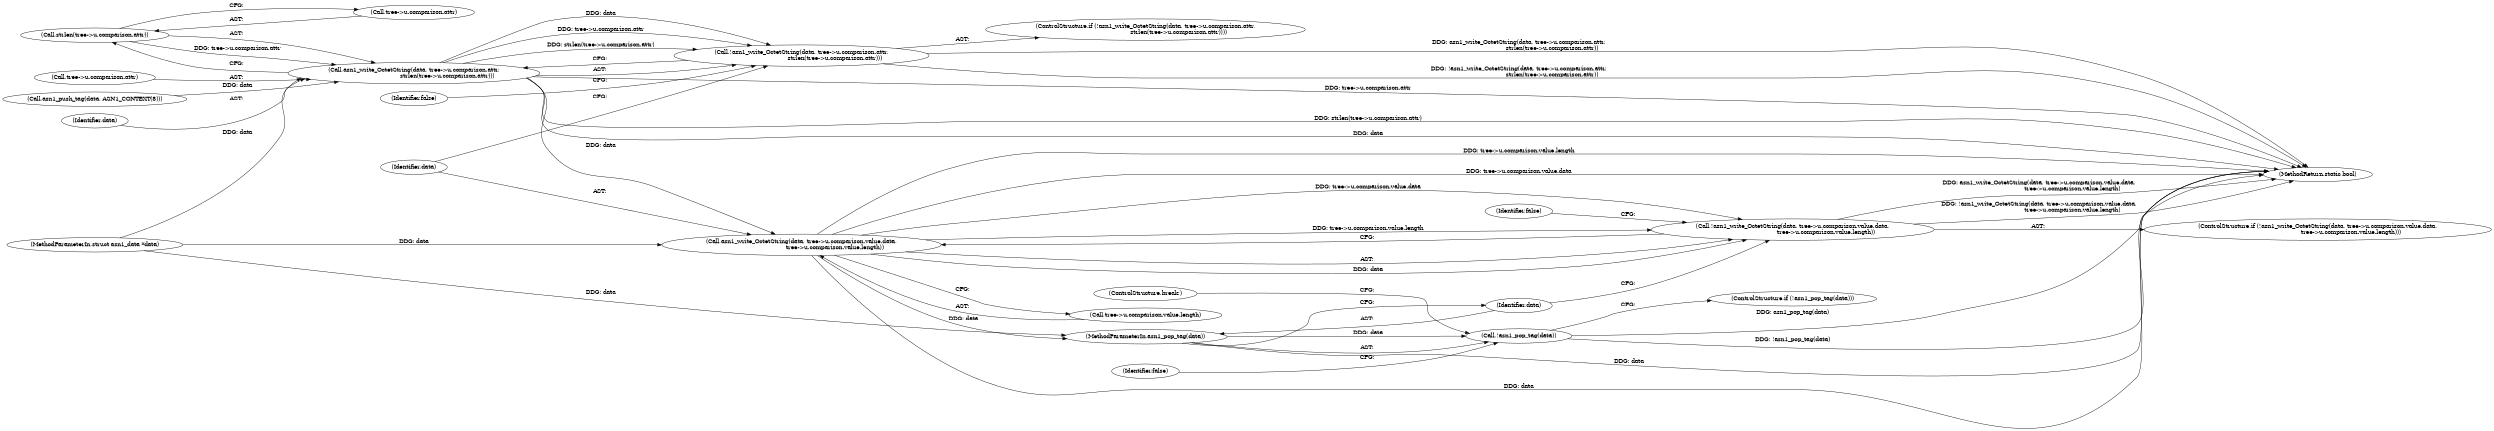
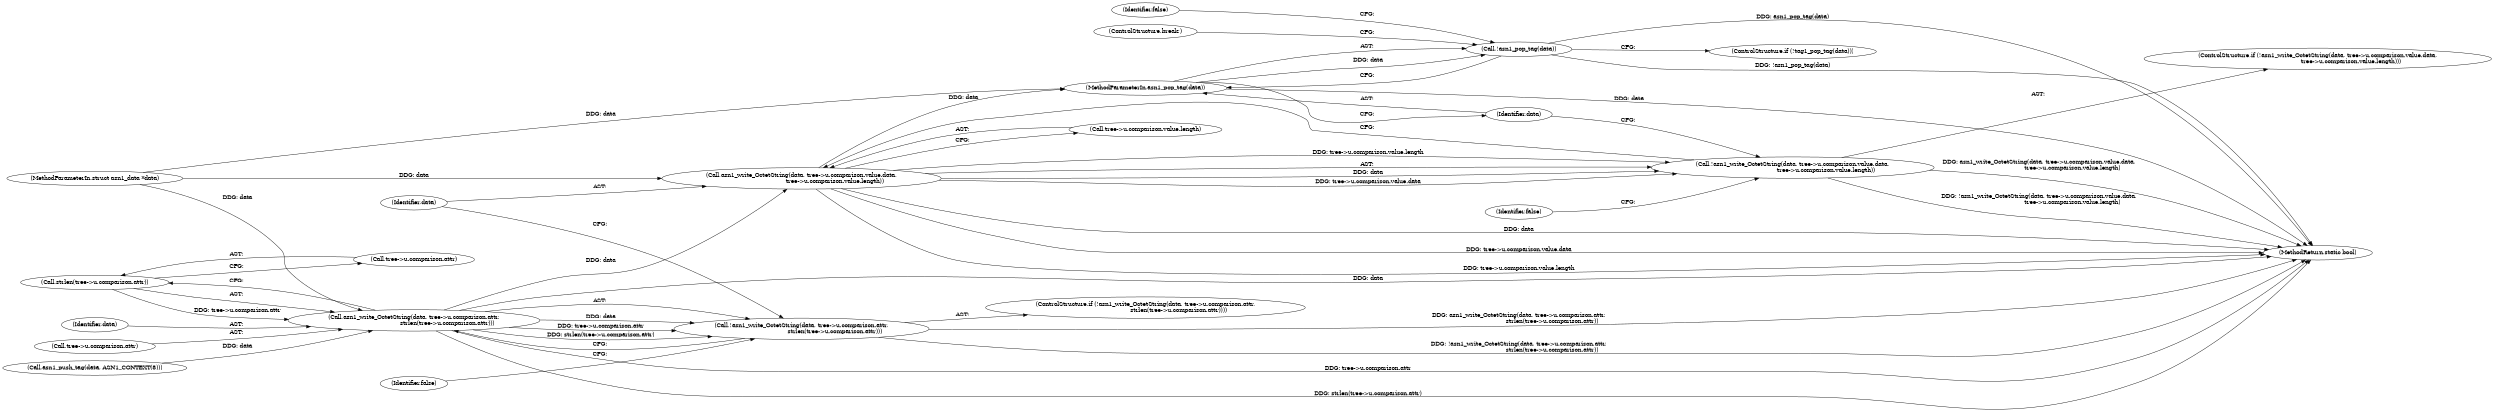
edge "(Call,!asn1_pop_tag(data))" -> "(MethodParameterIn,asn1_pop_tag(data))": added, label "CFG:"
node "(ControlStructure,if (!asn1_pop_tag(data)))": label "(ControlStructure,if (!asn1_pop_tag(data)))" -> "(ControlStructure,if (!tag1_pop_tag(data)))"
